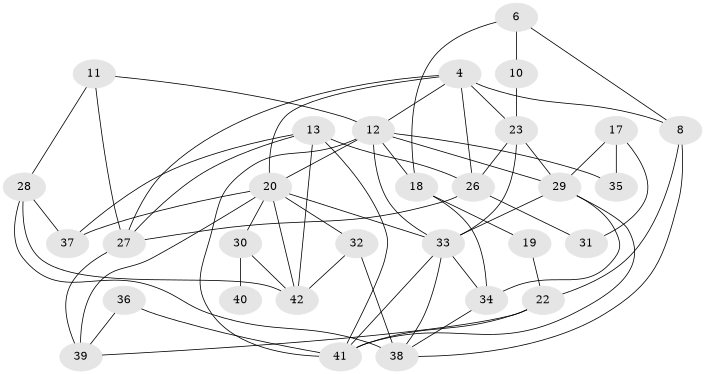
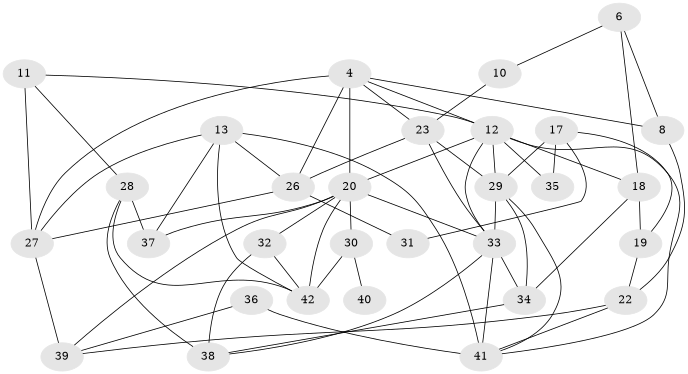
edge "17" -- "19": added
edge "8" -- "38": removed
